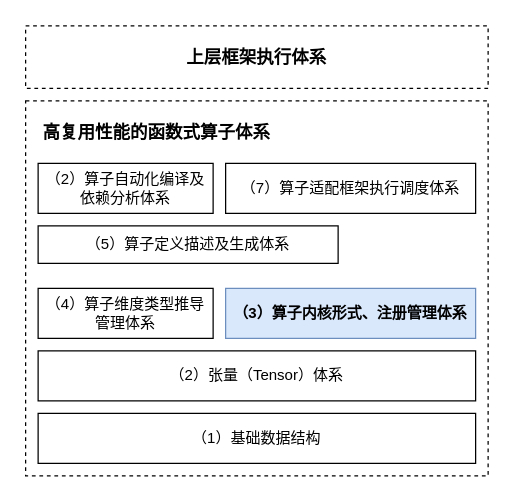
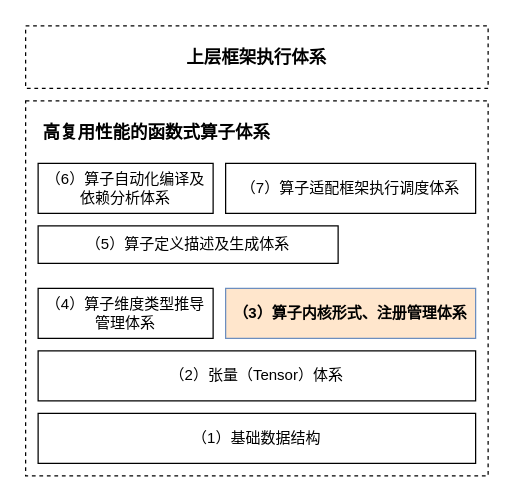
node "（2）算子自动化编译及依赖分析体系": label "（2）算子自动化编译及依赖分析体系" -> "（6）算子自动化编译及依赖分析体系"
node "（3）算子内核形式、注册管理体系": fillcolor #dae8fc -> #ffe6cc
